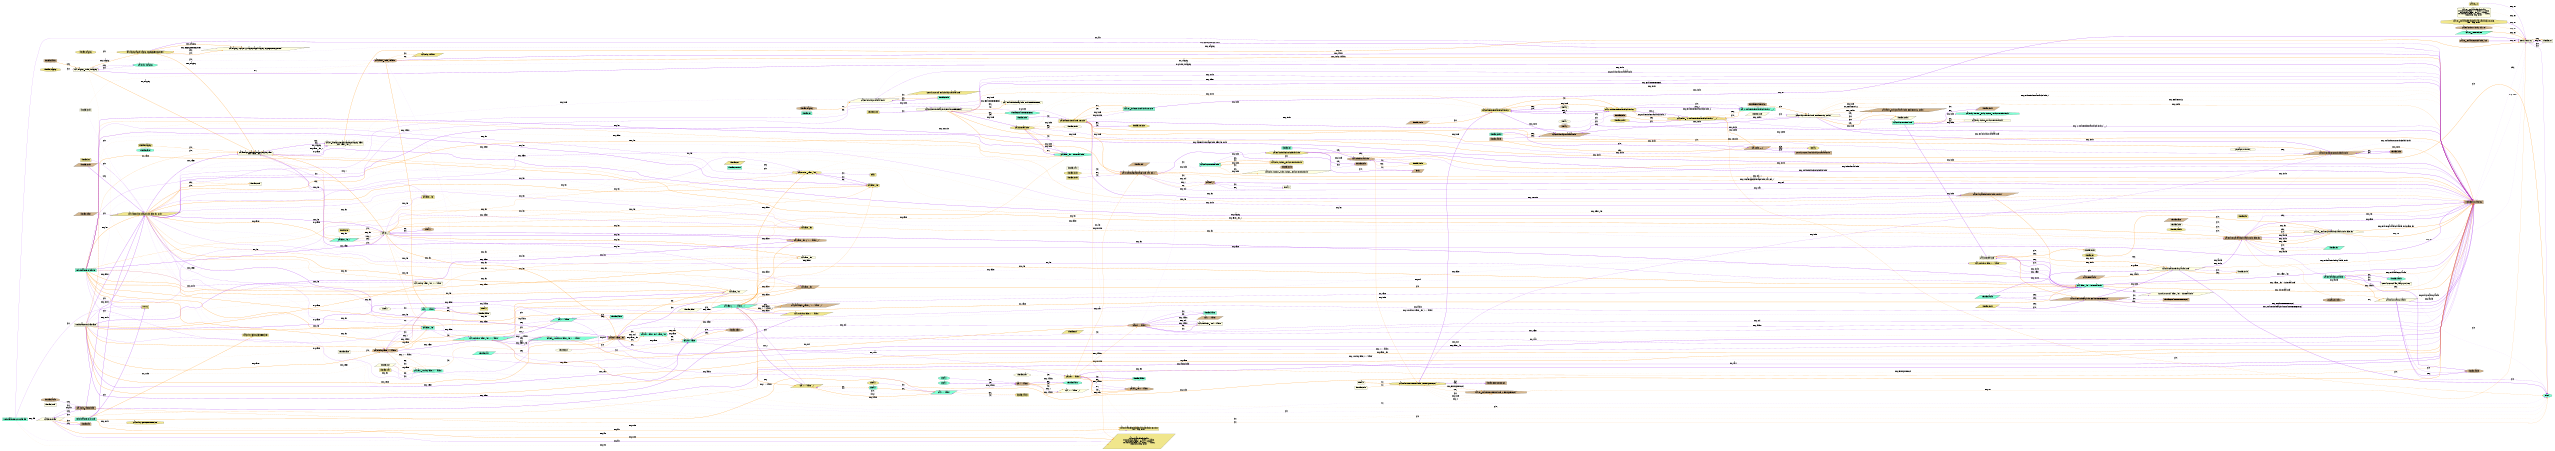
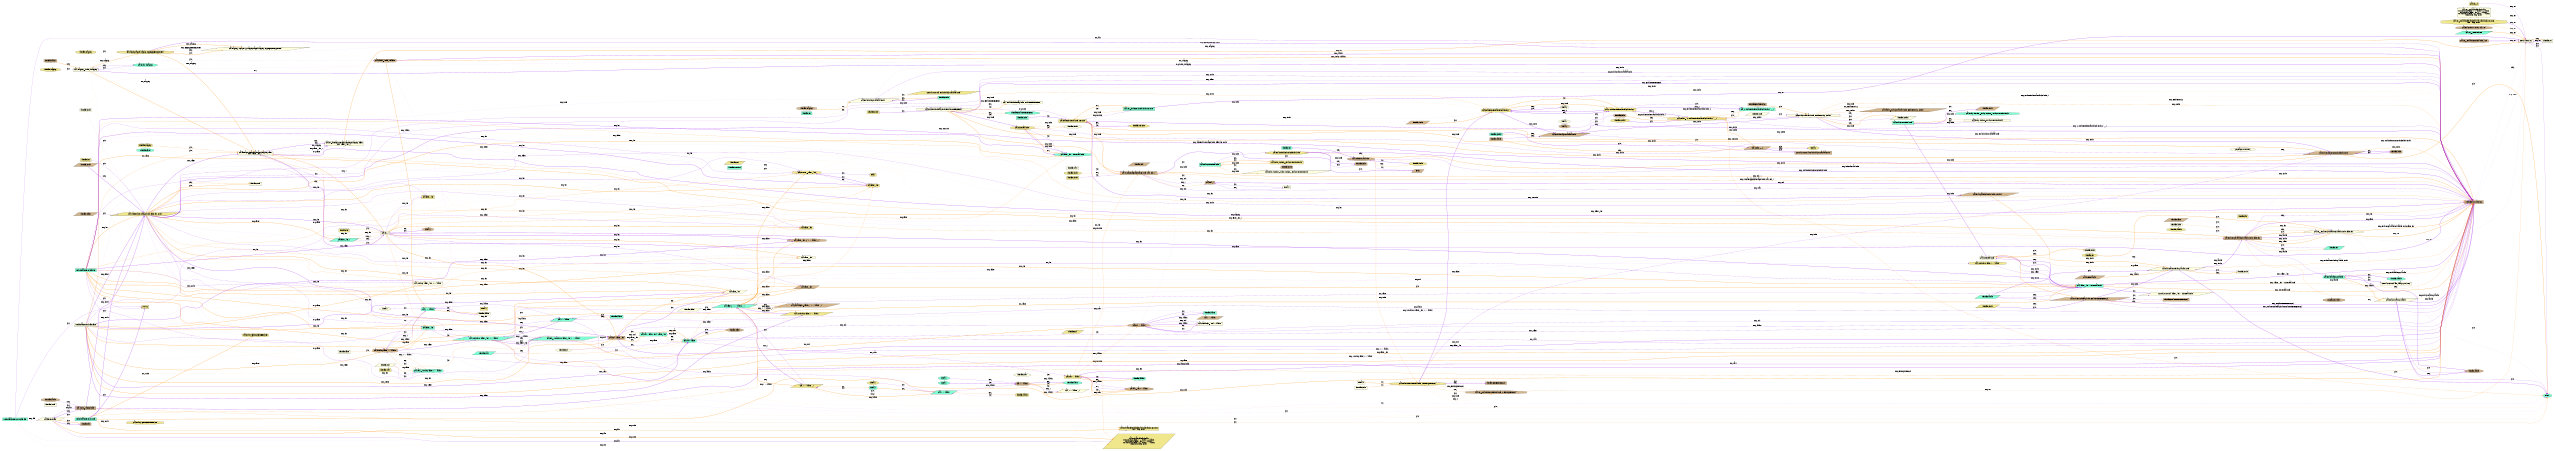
node "(Call,inode->i_blkbits)": removed
edge "(MethodParameterIn,loff_t len)" -> "(Call,(offset + len) & ((1 << blkbits) - 1))": now "(MethodParameterIn,loff_t len)" -> "(Call,start < offset)"
node "(Identifier,EXT_MAX_BLOCKS)": label "(Identifier,EXT_MAX_BLOCKS)" -> "(Identifier,EXT_ERR_BLOCKS)"
